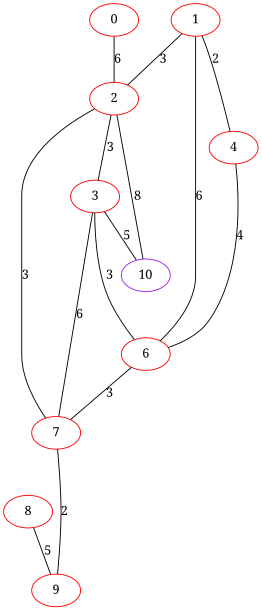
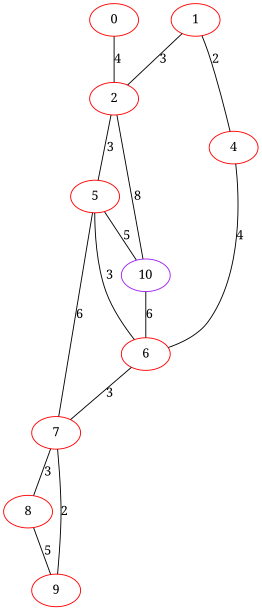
edge "0" -- "2": label "6" -> "4"
edge "1" -- "6": now "10" -- "6"
node "3": label "3" -> "5"
edge "2" -- "7": now "8" -- "7"
